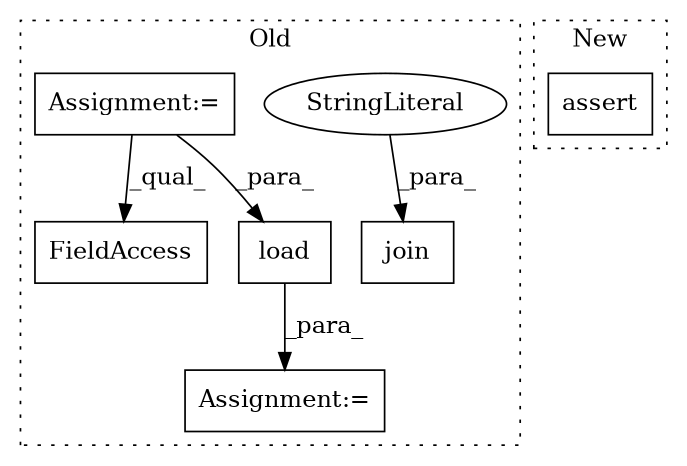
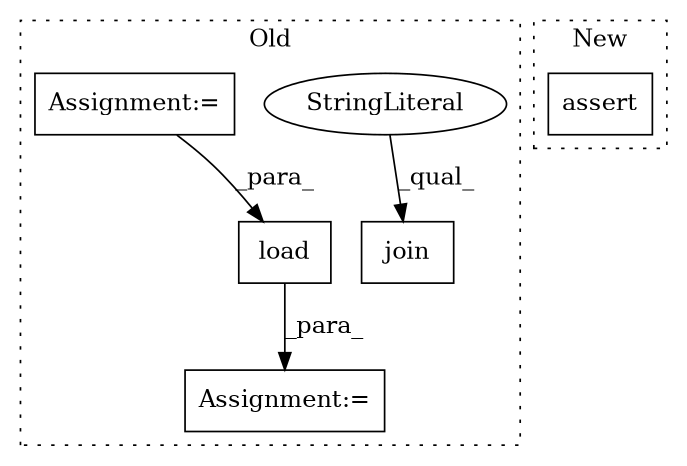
edge "StringLiteral" -> "join": label "_para_" -> "_qual_"
node "FieldAccess": removed
